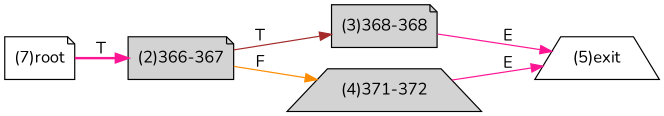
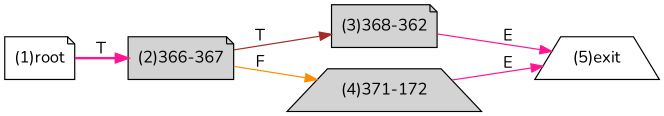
node "(3)368-368": label "(3)368-368" -> "(3)368-362"
node "(7)root": label "(7)root" -> "(1)root"
node "(4)371-372": label "(4)371-372" -> "(4)371-172"
